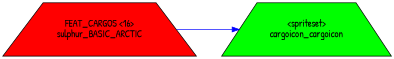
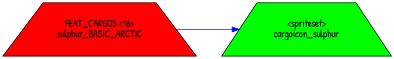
node "<spriteset> cargoicon_cargoicon": label "<spriteset> cargoicon_cargoicon" -> "<spriteset> cargoicon_sulphur"
